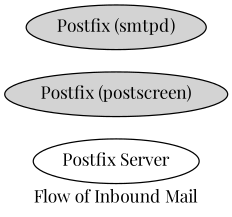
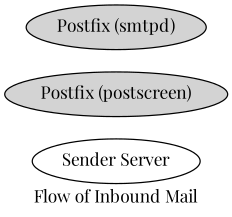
node "Postfix Server": label "Postfix Server" -> "Sender Server"
